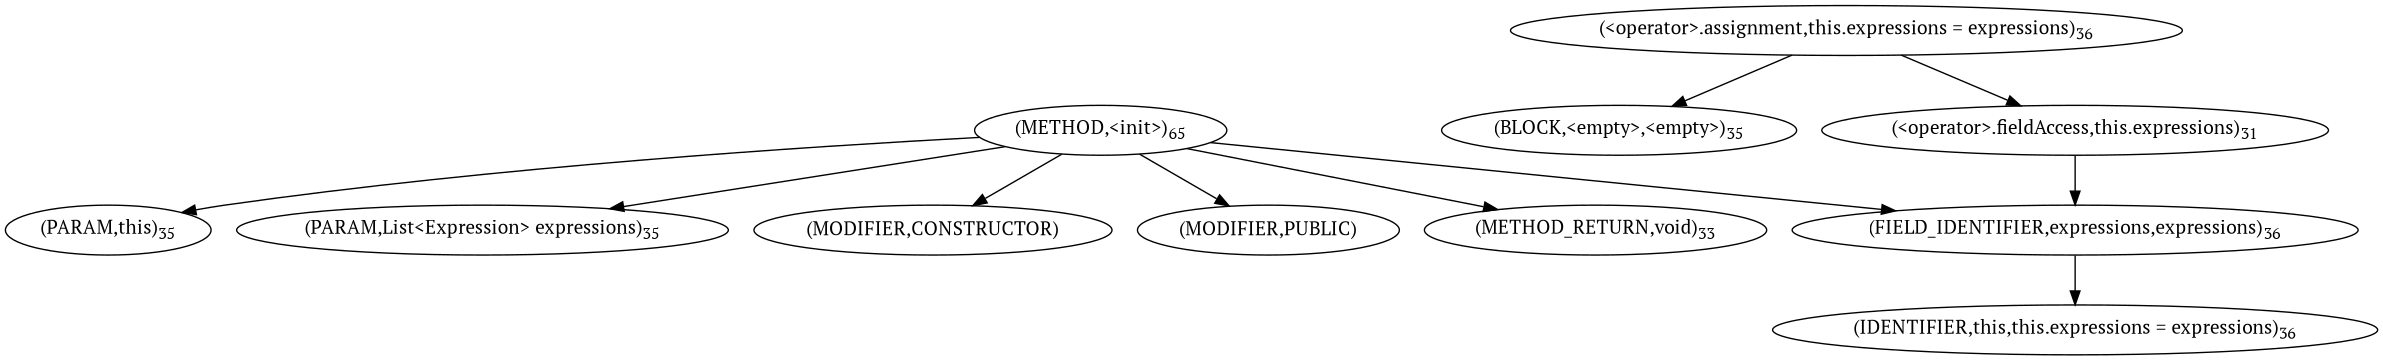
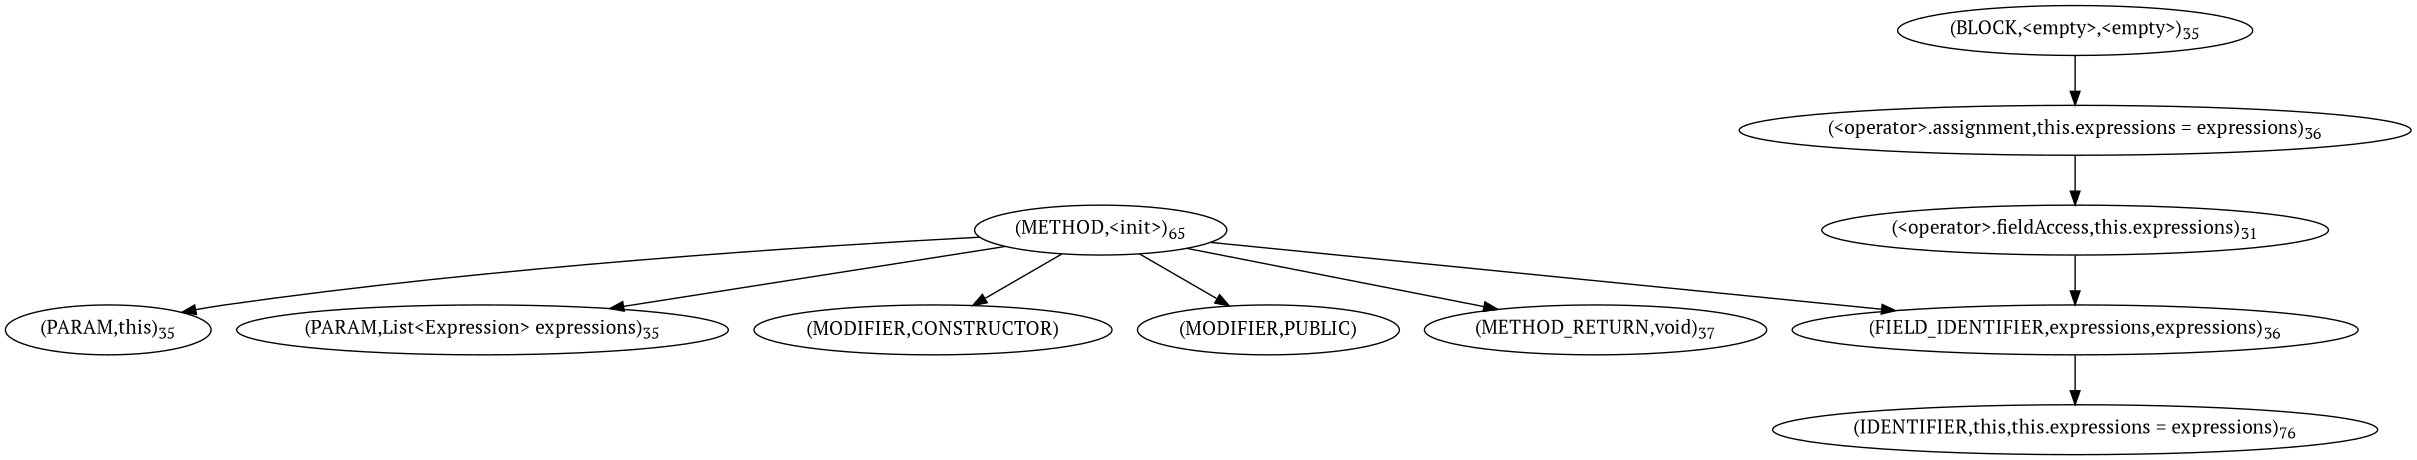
edge "(<operator>.assignment,this.expressions = expressions)" -> "(BLOCK,<empty>,<empty>)": reversed
node "(METHOD_RETURN,void)": text "33" -> "37"
node "(IDENTIFIER,this,this.expressions = expressions)": text "36" -> "76"
